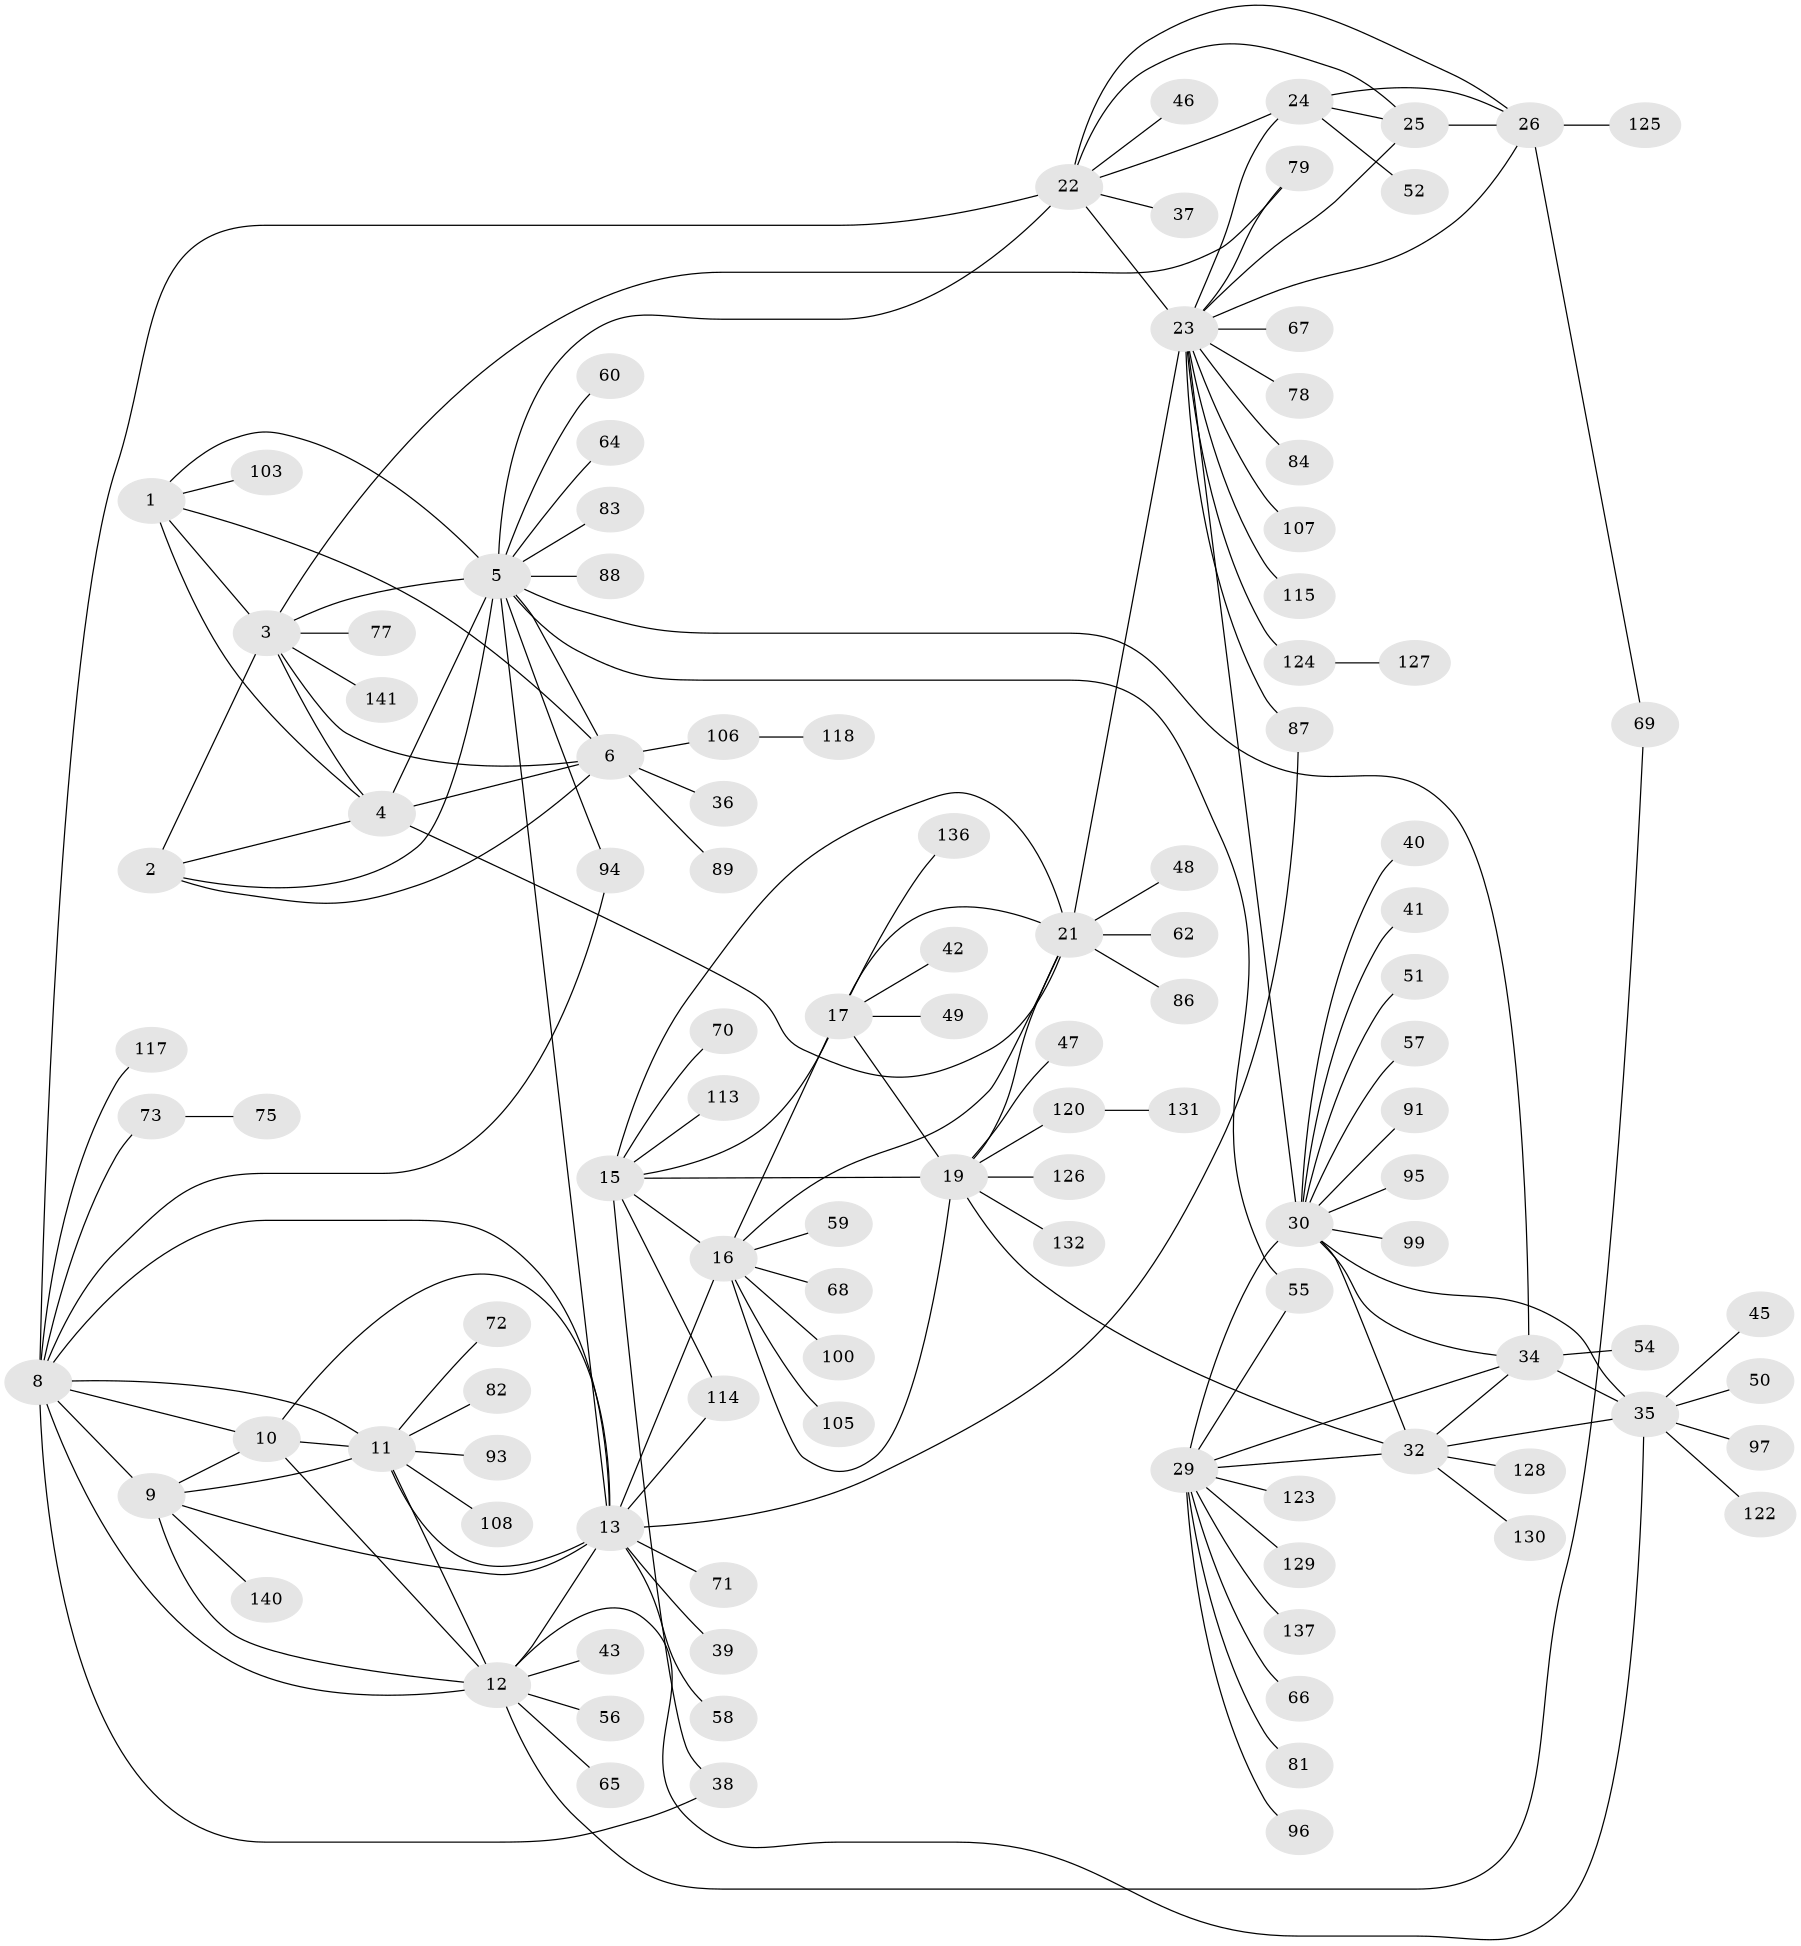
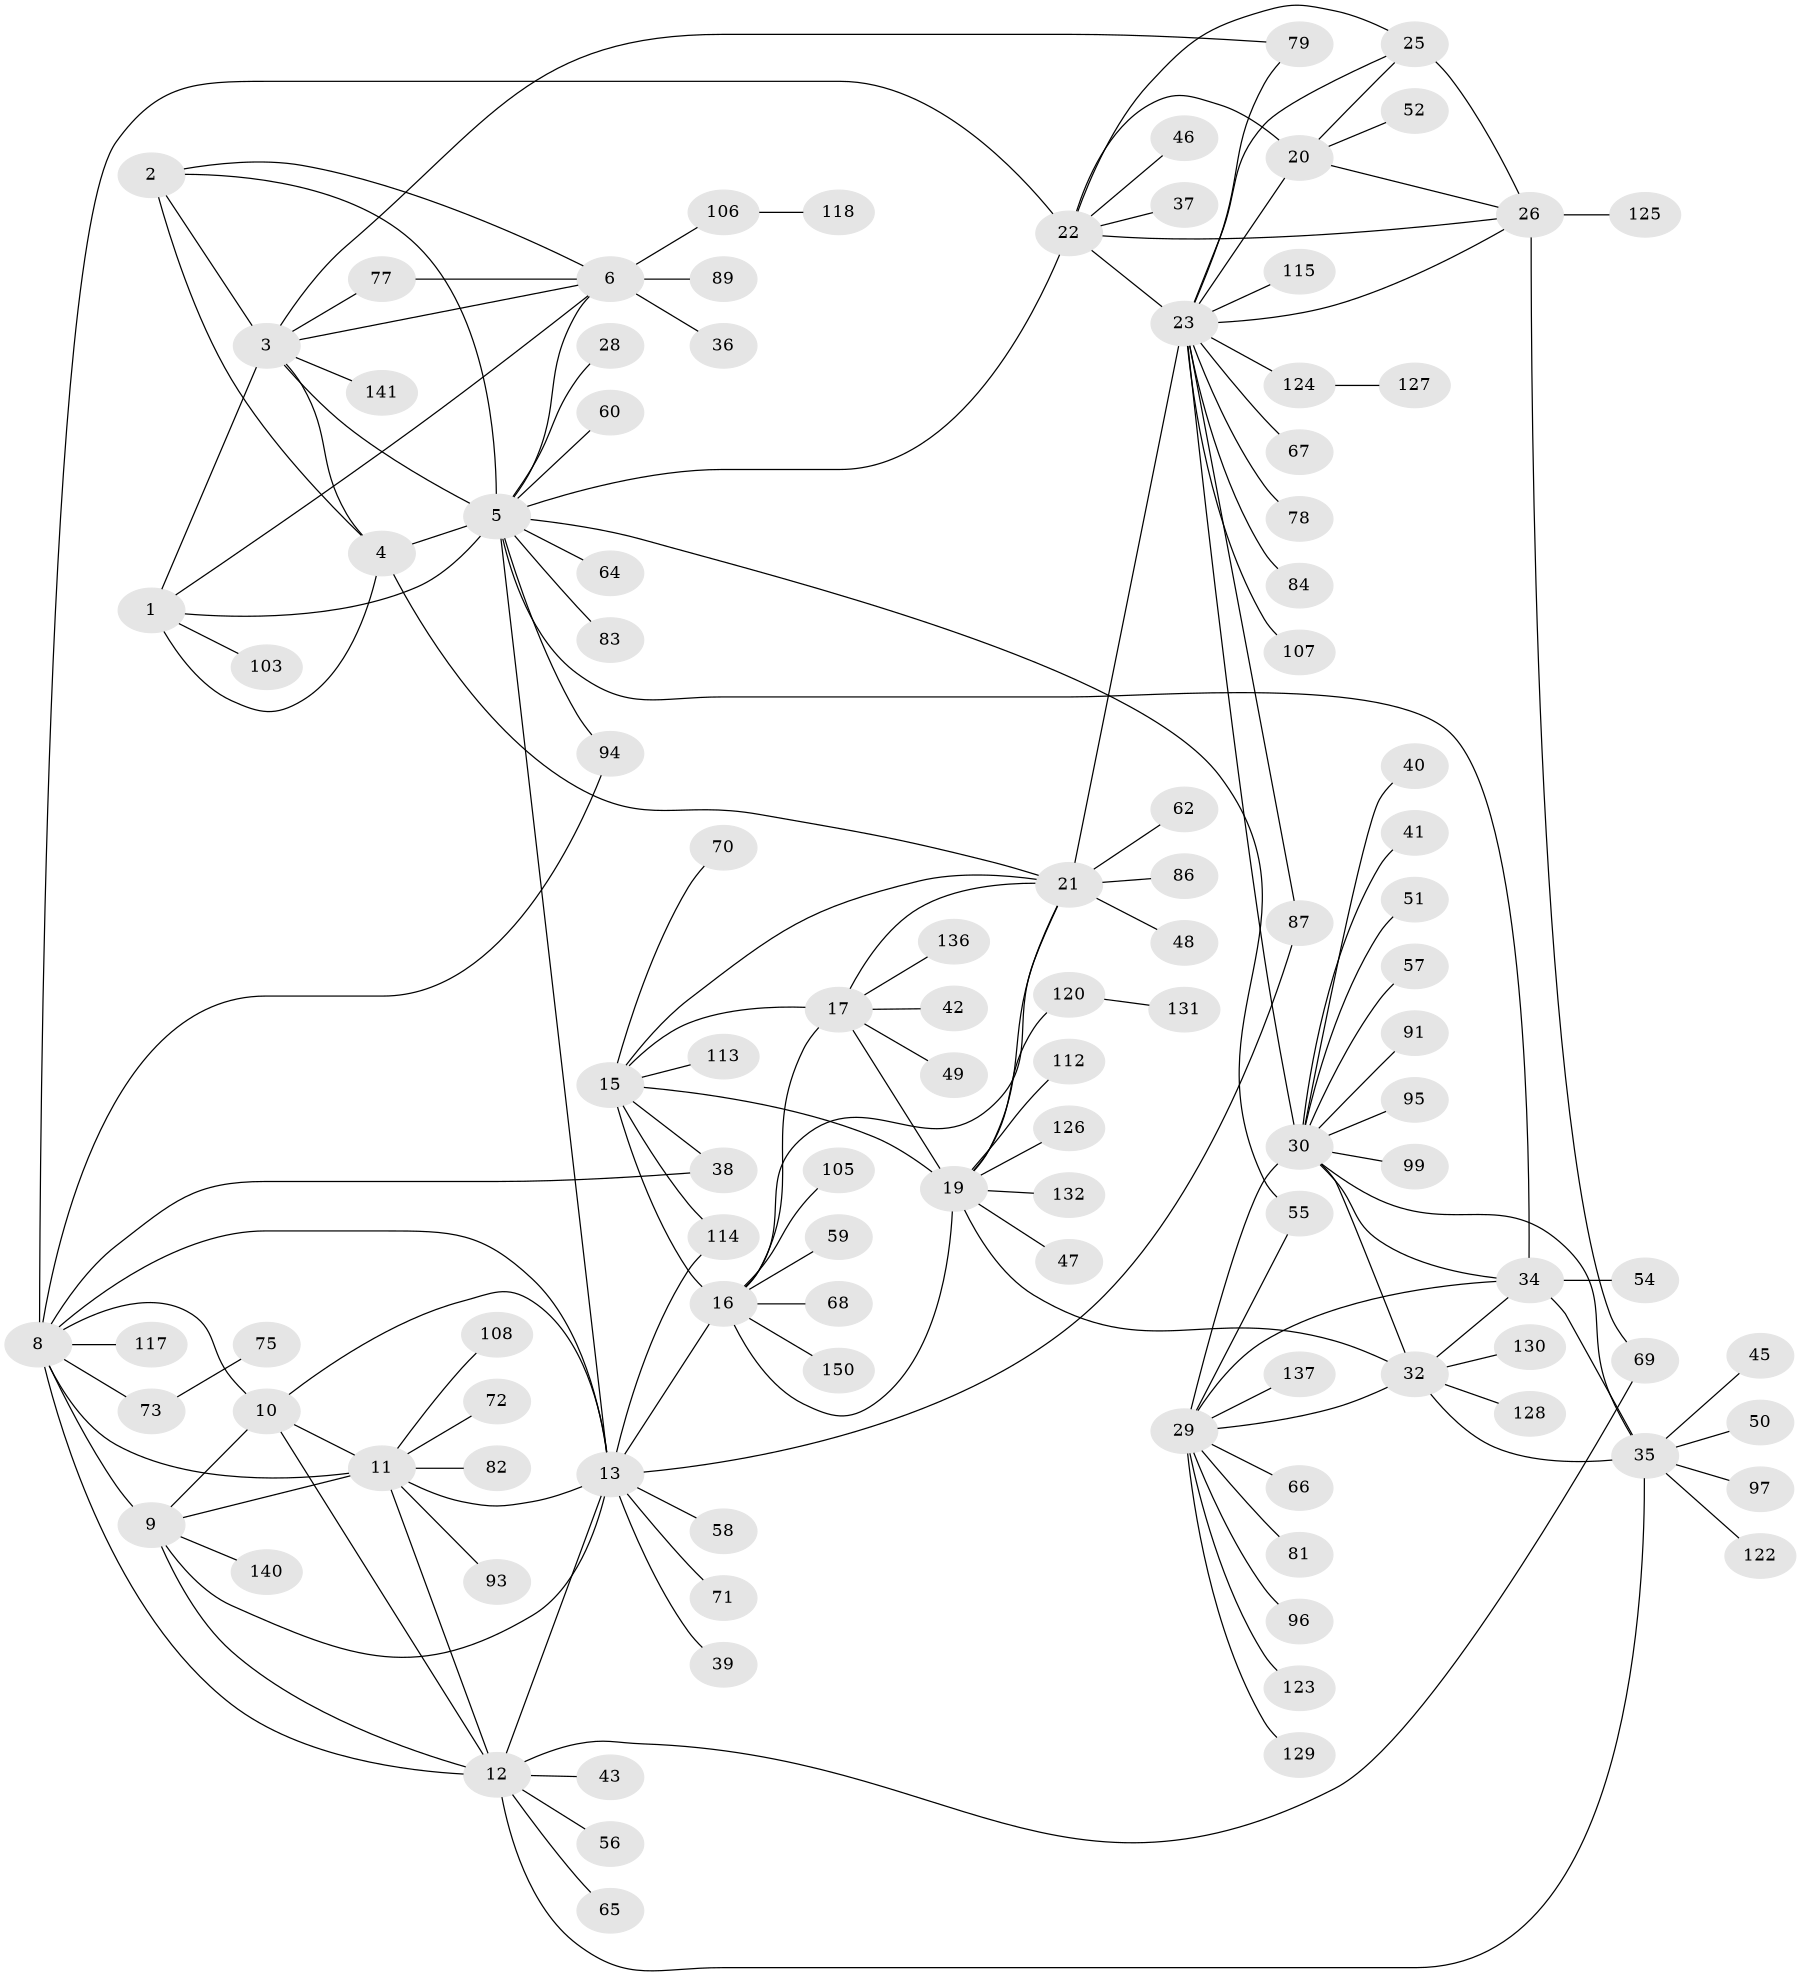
node "24": label "24" -> "20"
node "88": label "88" -> "28"
edge "6" -- "4": now "6" -- "77"
node "112": added
node "100": label "100" -> "150"
